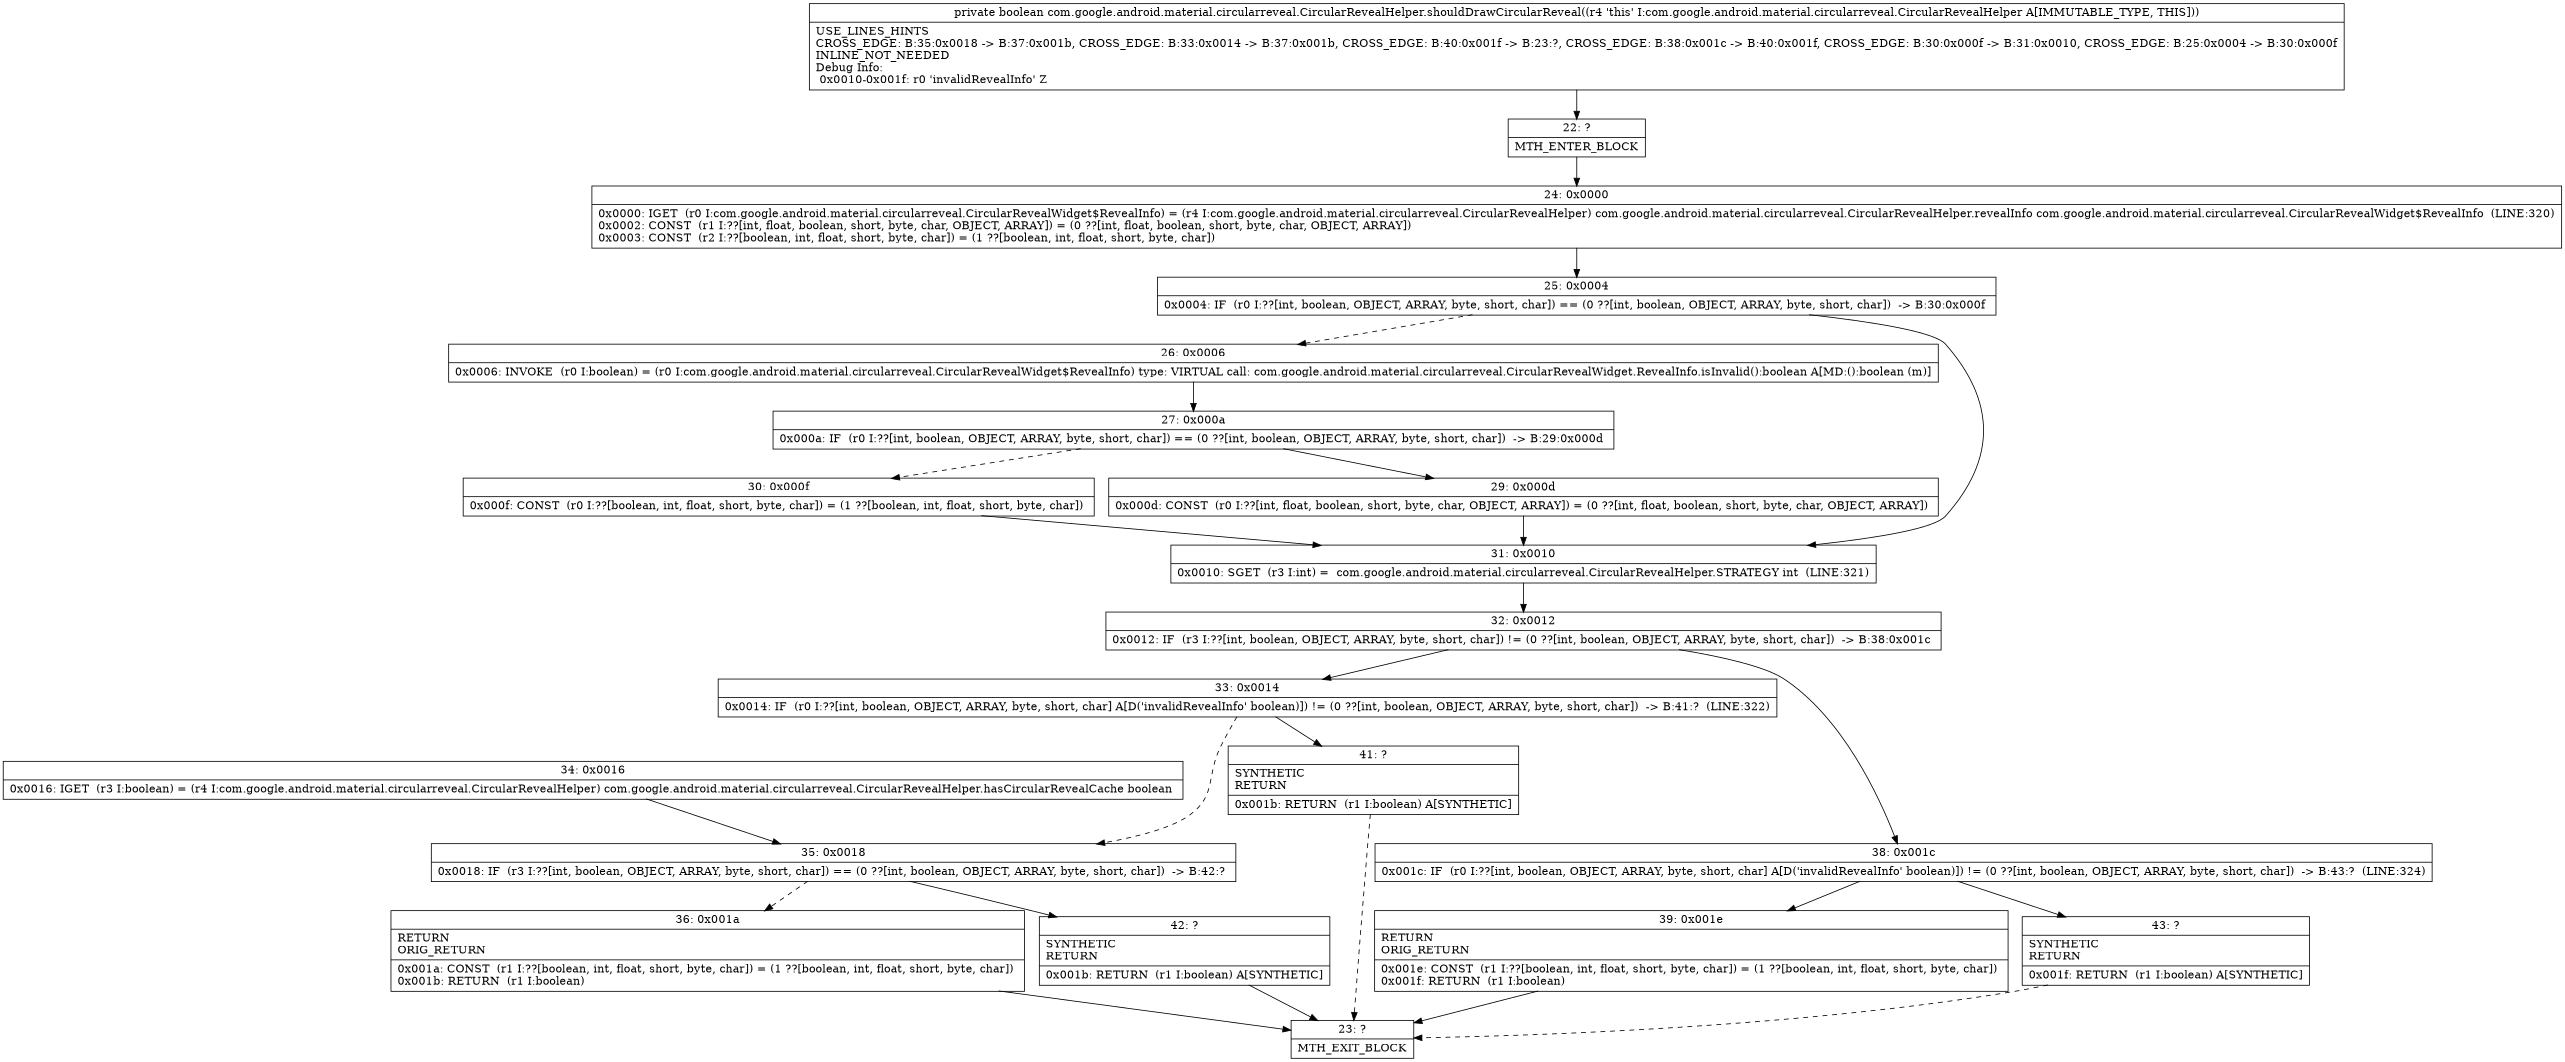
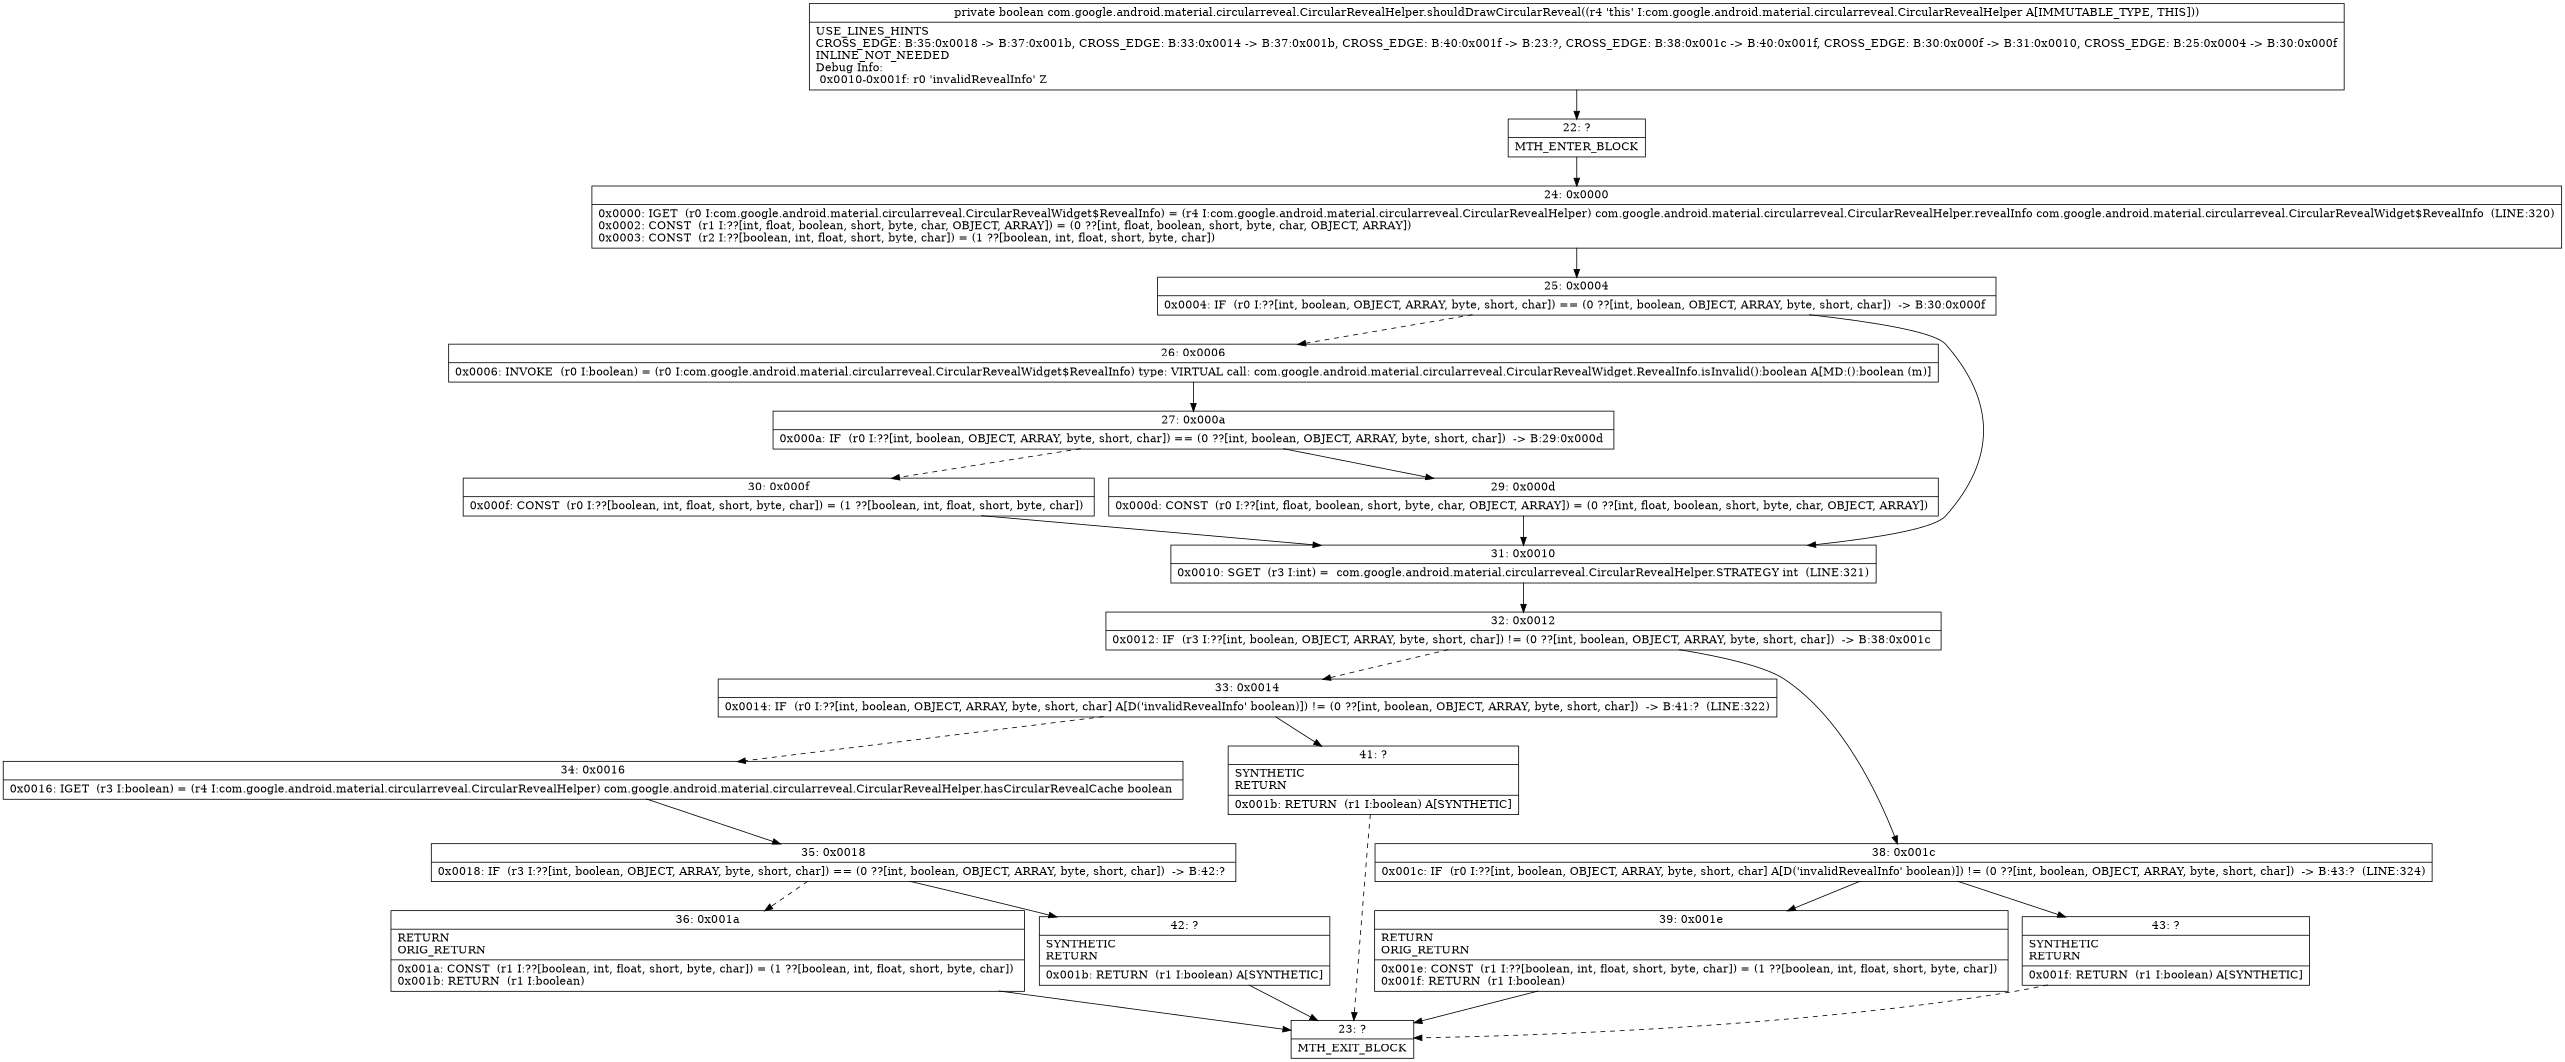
edge "32: 0x0012" -> "33: 0x0014": style solid -> dashed
edge "33: 0x0014" -> "35: 0x0018": now "33: 0x0014" -> "34: 0x0016"
